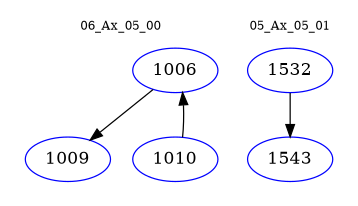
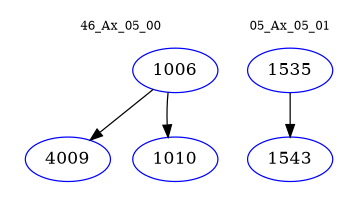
cluster "06_Ax_05_00": label "06_Ax_05_00" -> "46_Ax_05_00"
node "1532": label "1532" -> "1535"
edge "1010" -> "1006": reversed
node "1009": label "1009" -> "4009"
